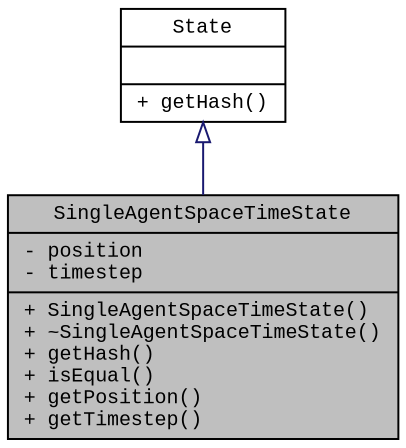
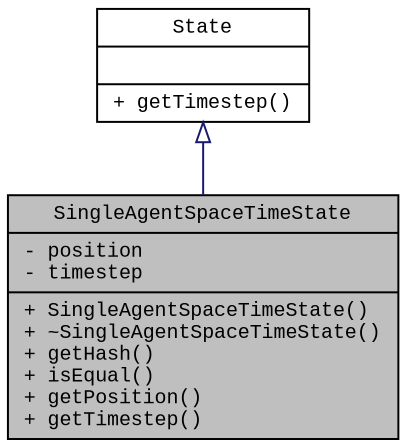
node "State": text "+ getHash()" -> "+ getTimestep()"
